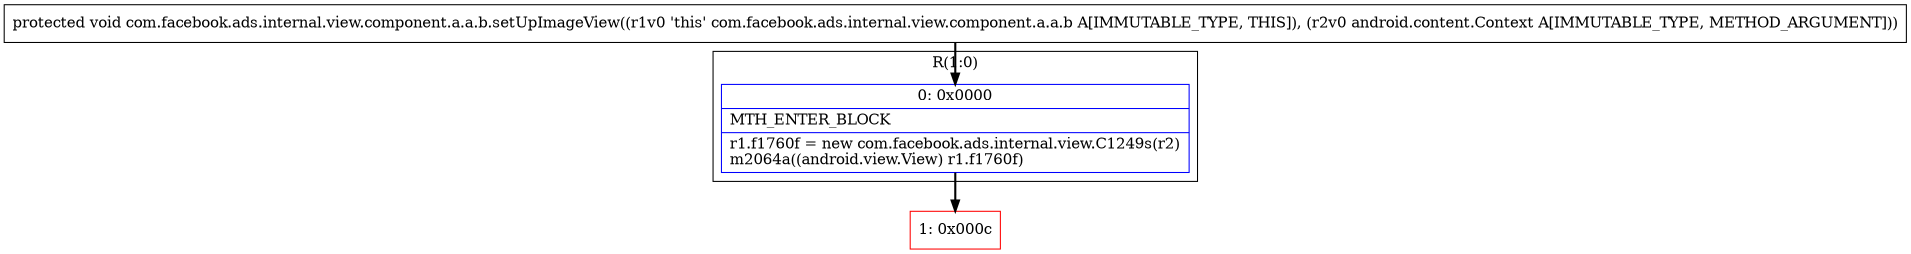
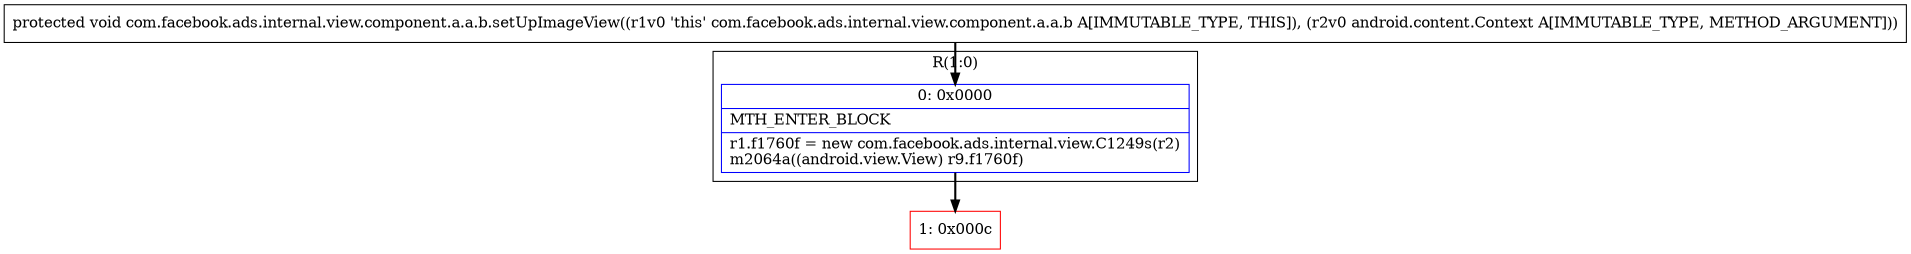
node "0: 0x0000": text "m2064a((android.view.View) r1.f1760f)" -> "m2064a((android.view.View) r9.f1760f)"
